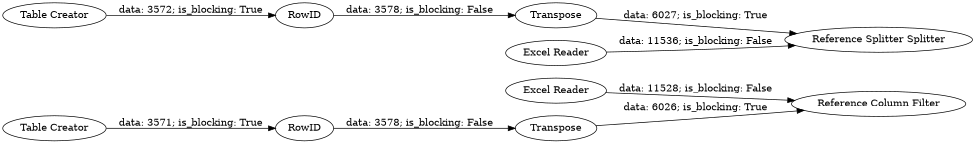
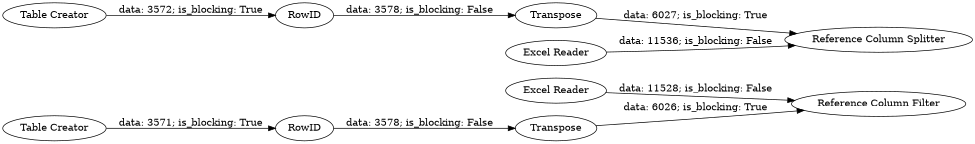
node "Reference Splitter Splitter": label "Reference Splitter Splitter" -> "Reference Column Splitter"
